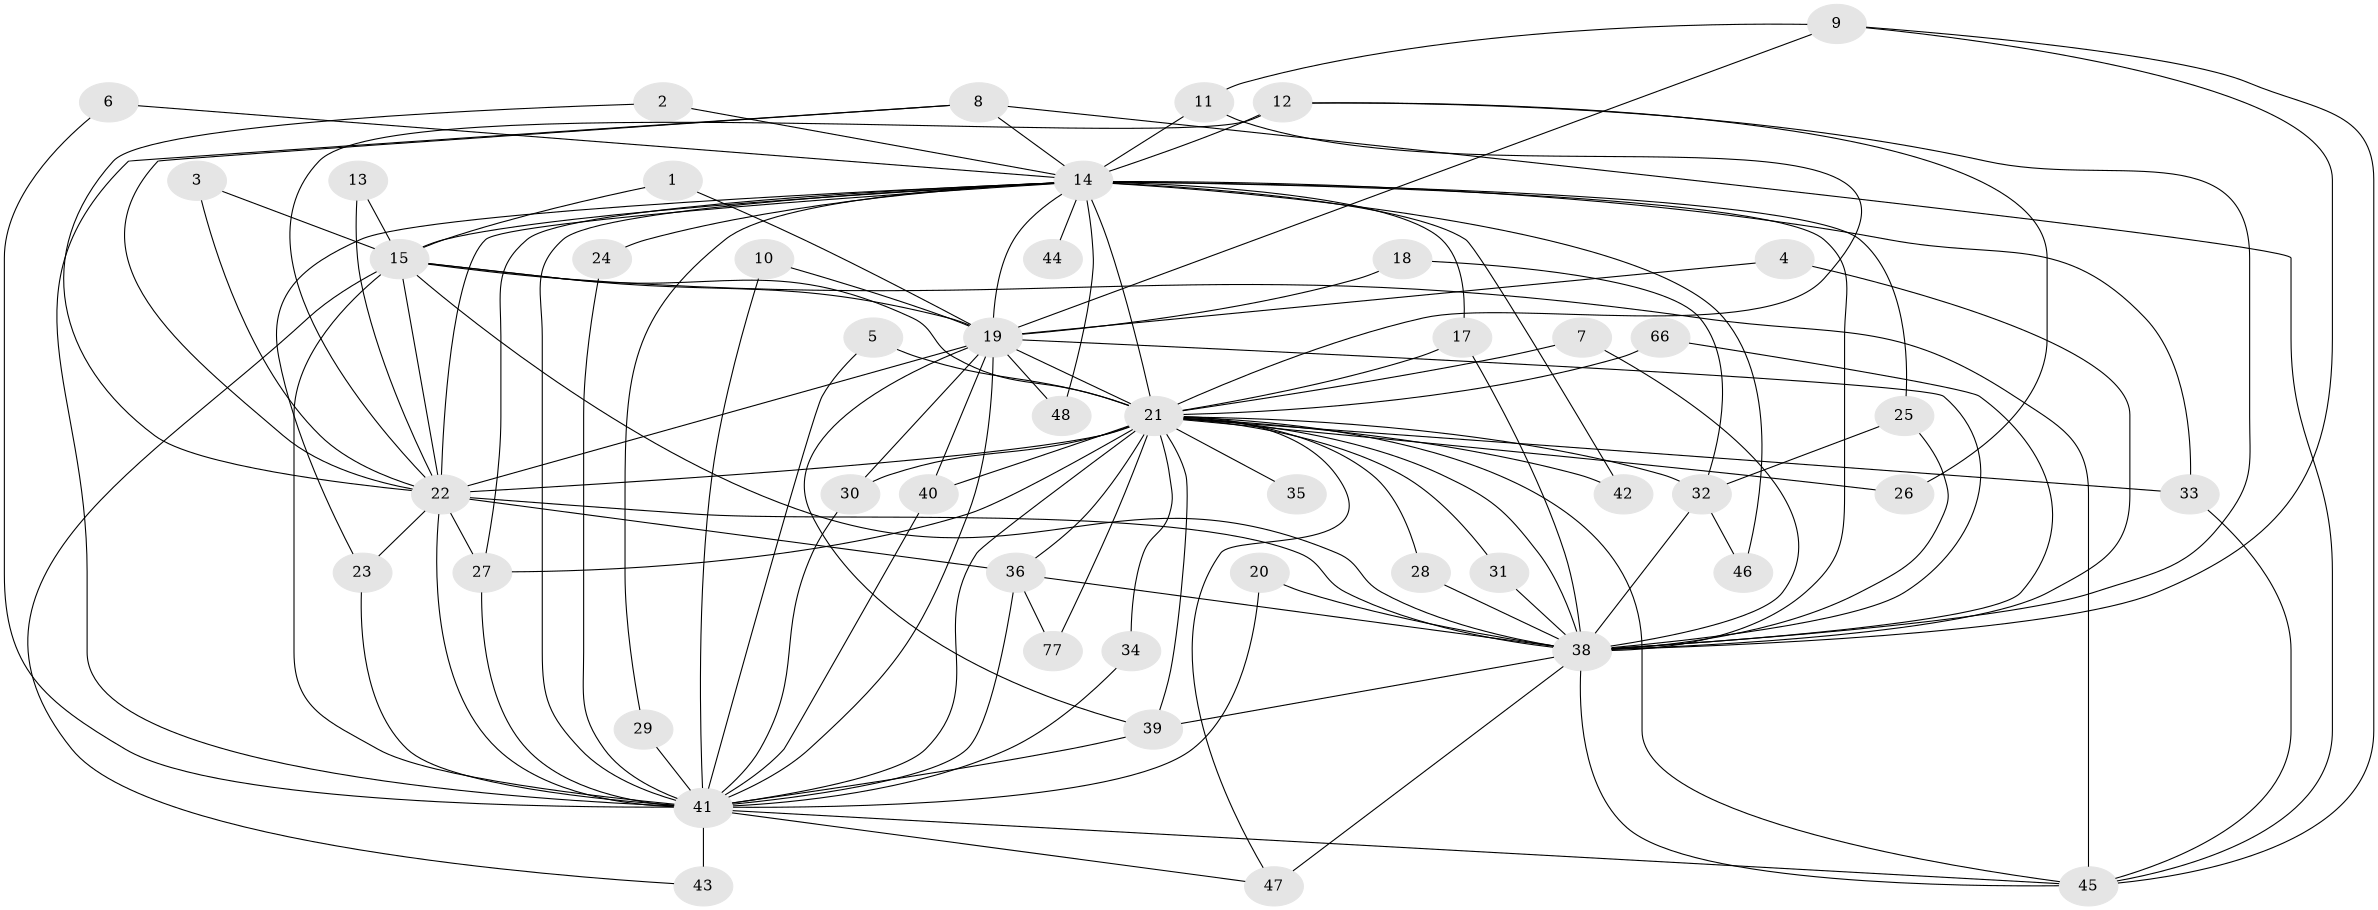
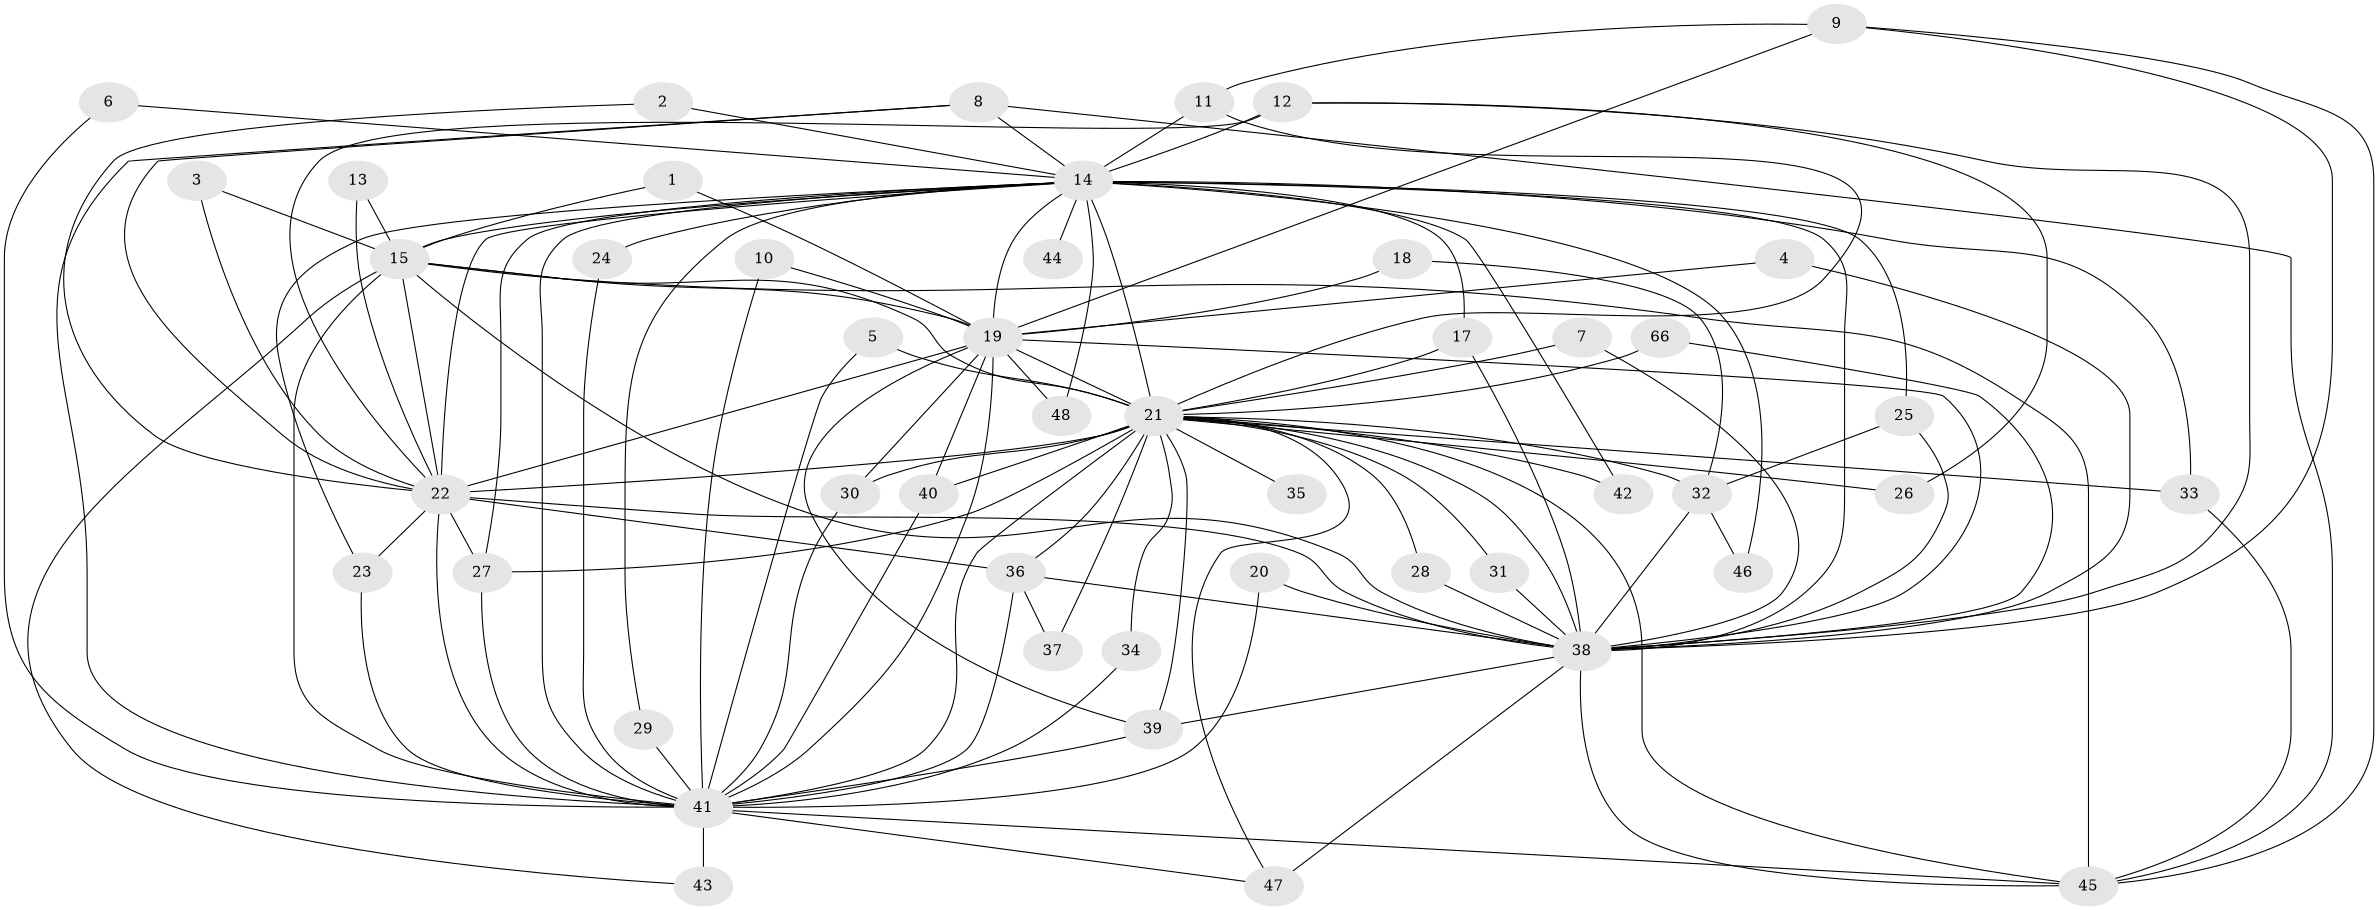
node "77": label "77" -> "37"
